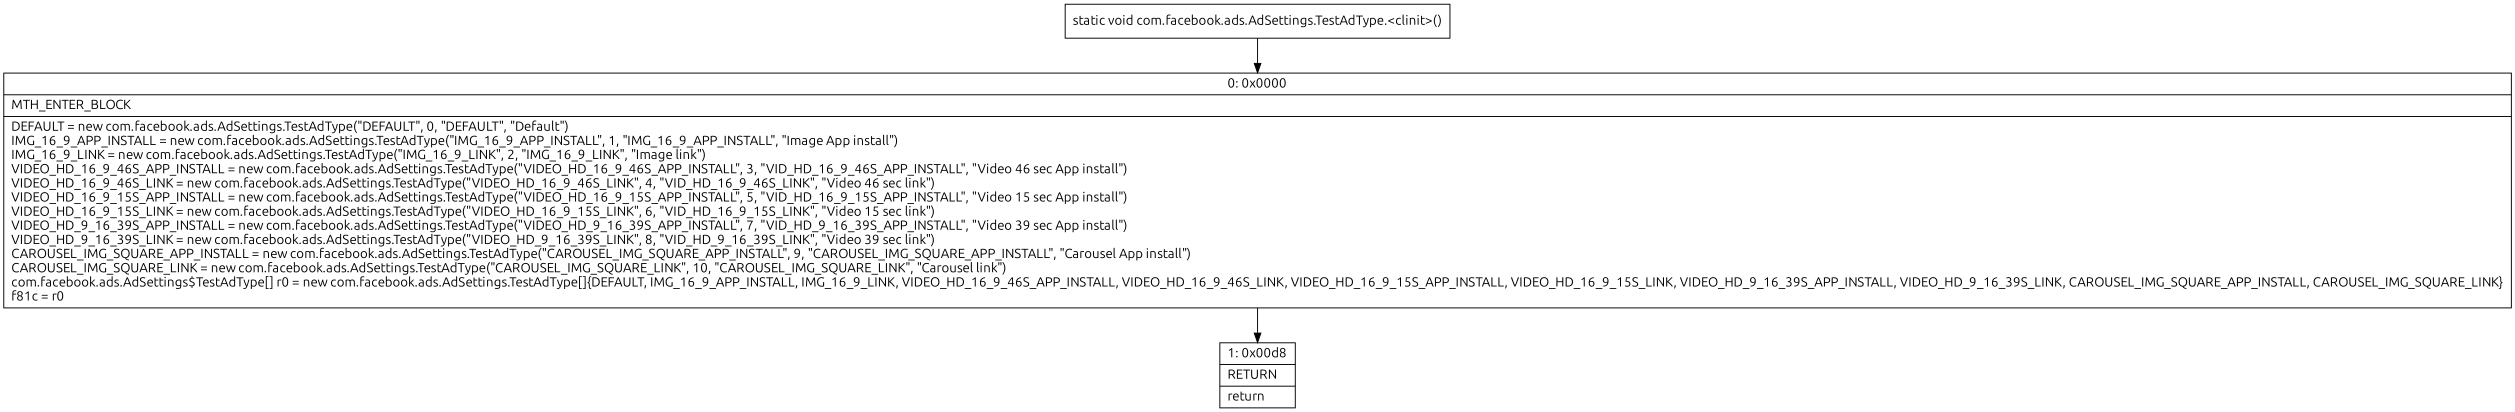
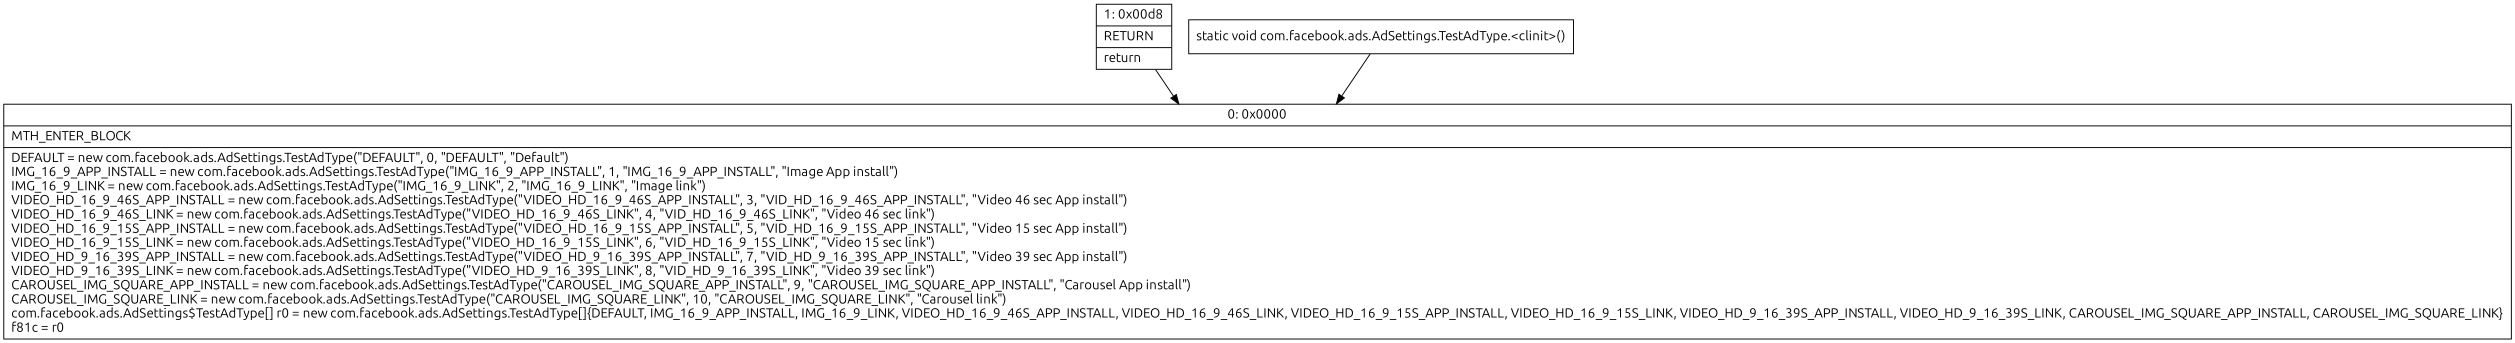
edge "0: 0x0000" -> "1: 0x00d8": reversed
